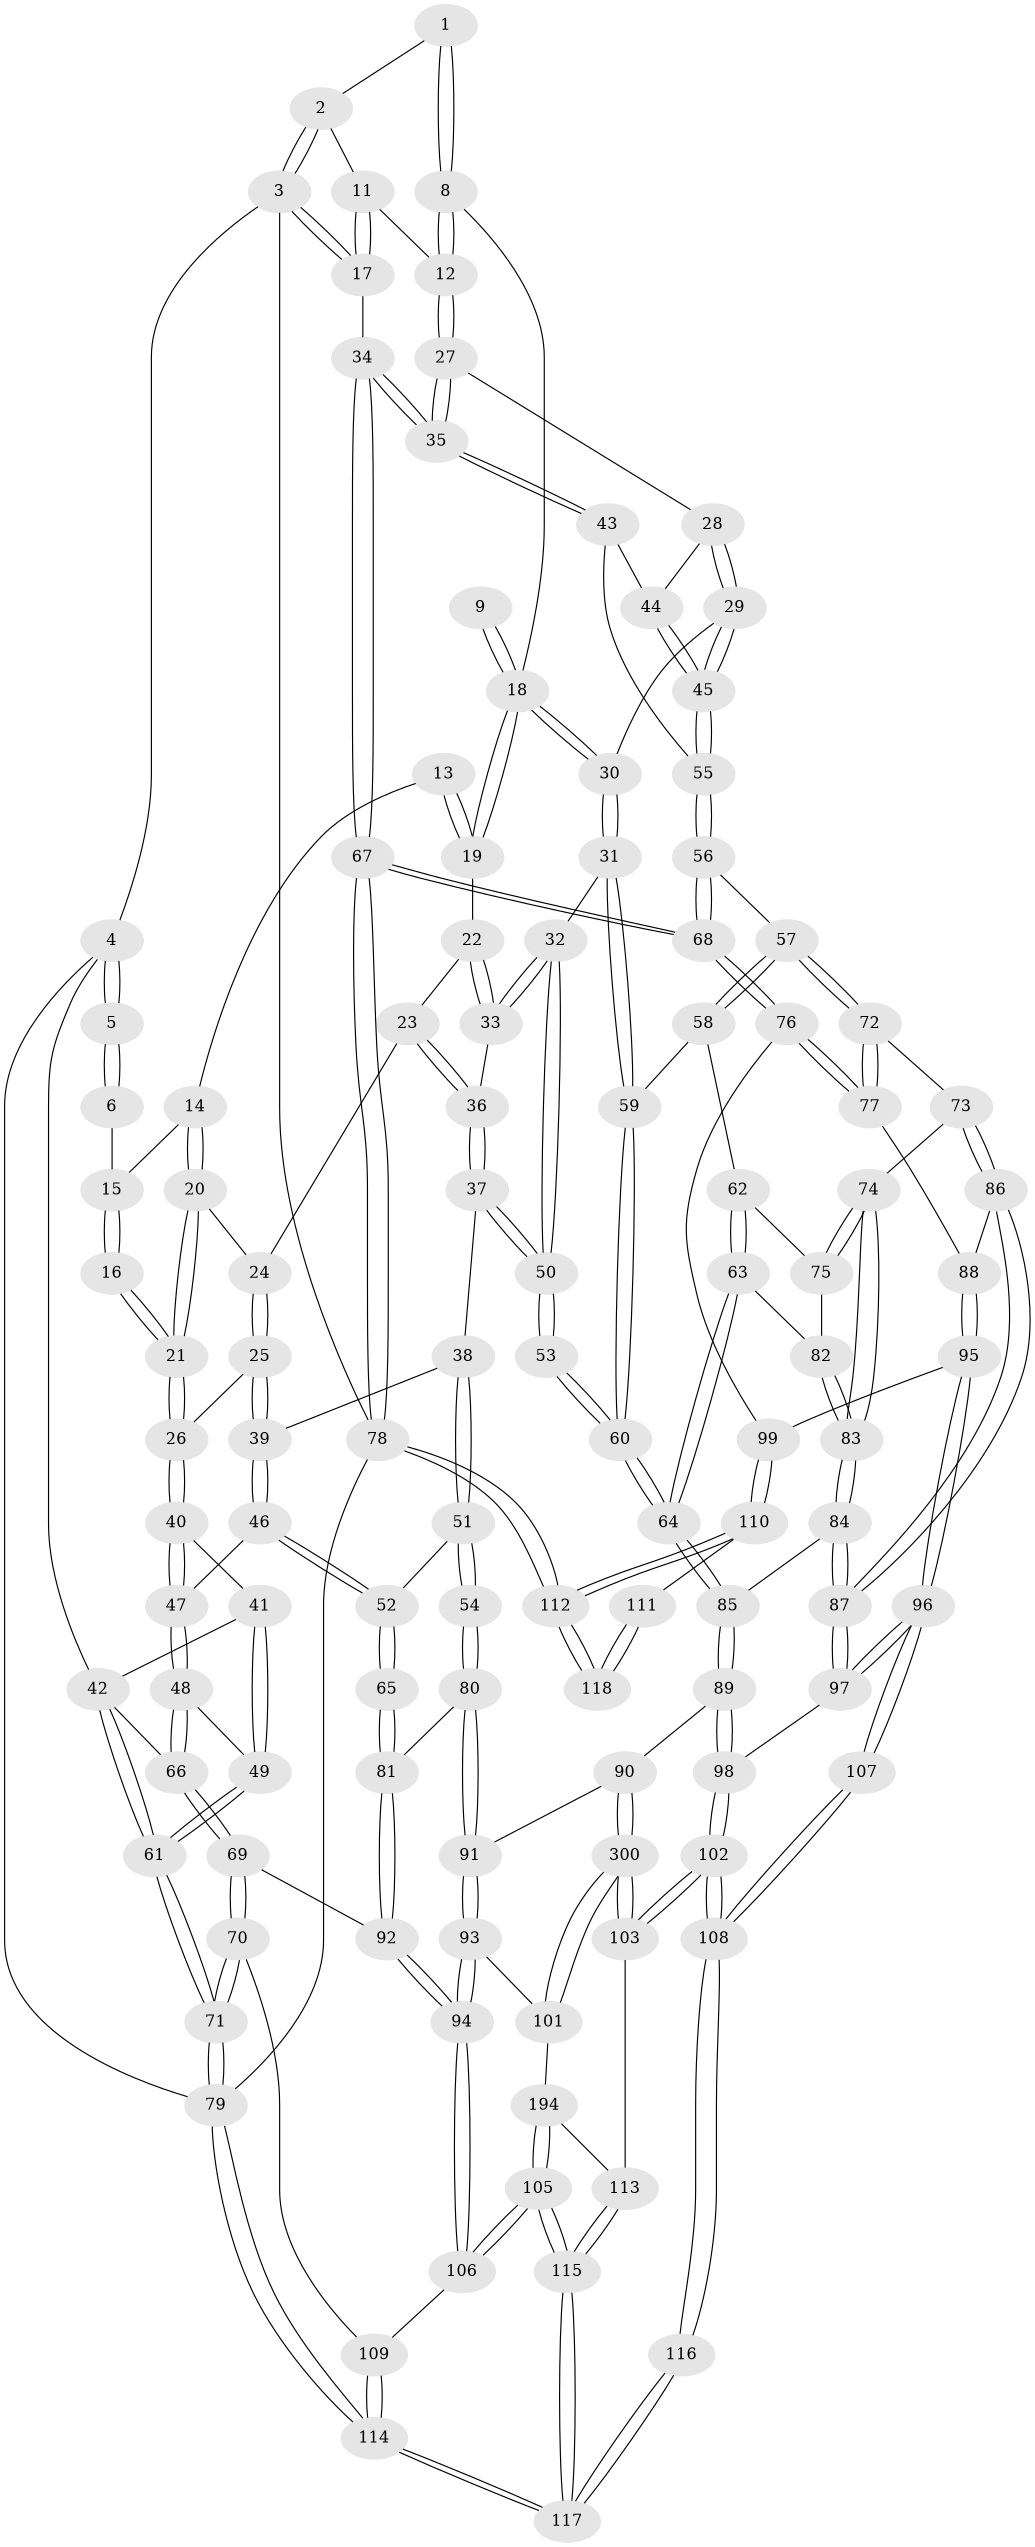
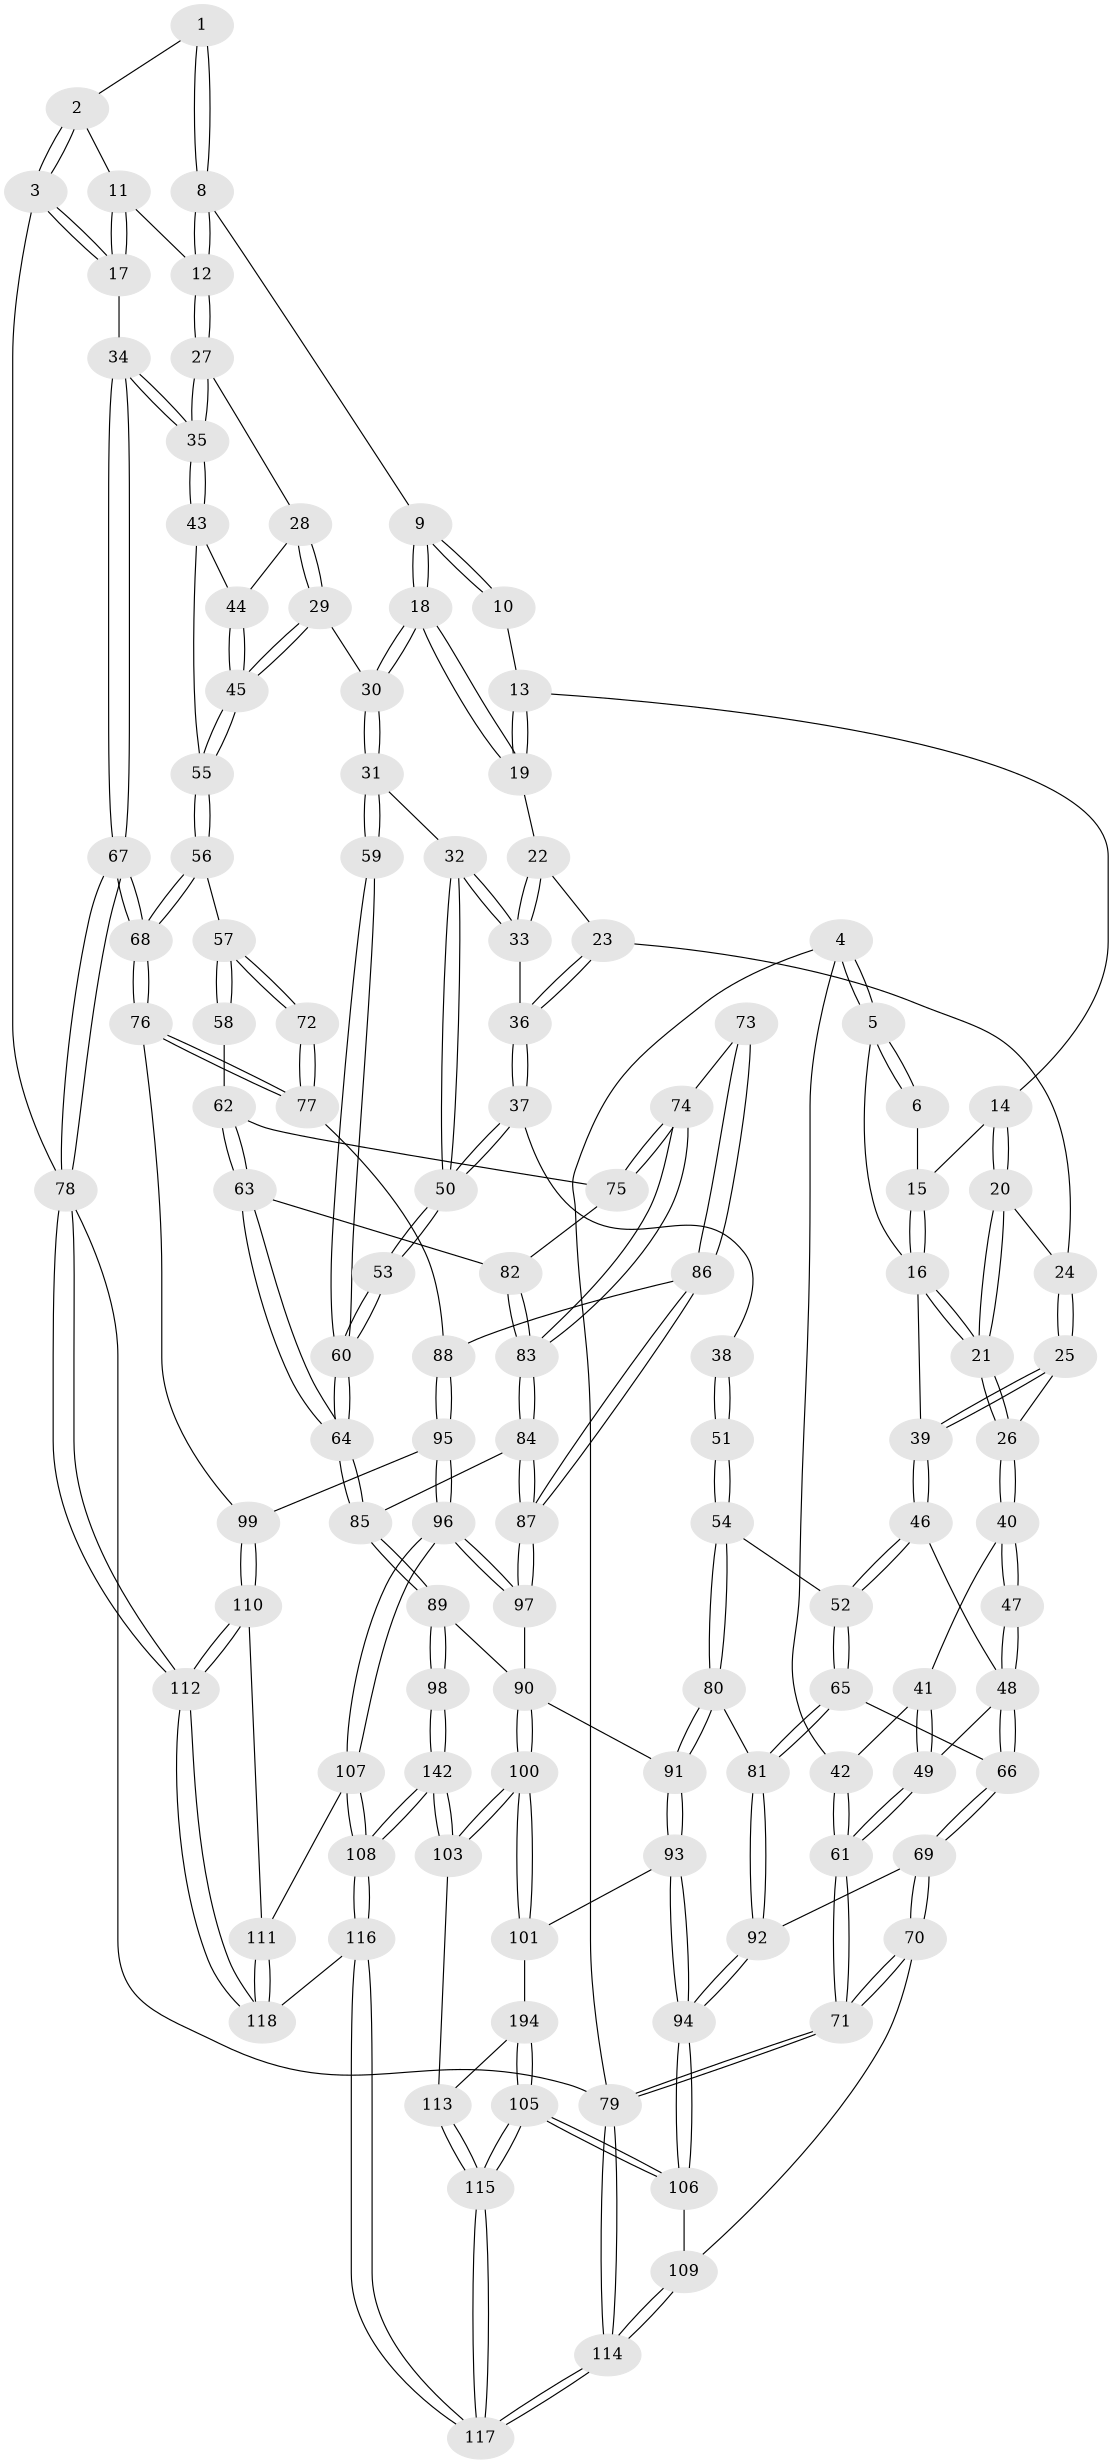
edge "8" -- "18": now "8" -- "9"
edge "3" -- "4": removed
node "10": added
edge "58" -- "59": removed
edge "72" -- "73": removed
edge "5" -- "16": added
edge "38" -- "39": now "16" -- "39"
edge "46" -- "47": now "46" -- "48"
edge "51" -- "52": now "54" -- "52"
edge "42" -- "66": now "65" -- "66"
edge "97" -- "98": now "97" -- "90"
edge "107" -- "111": added
node "300": label "300" -> "100"
node "102": label "102" -> "142"
edge "116" -- "118": added
